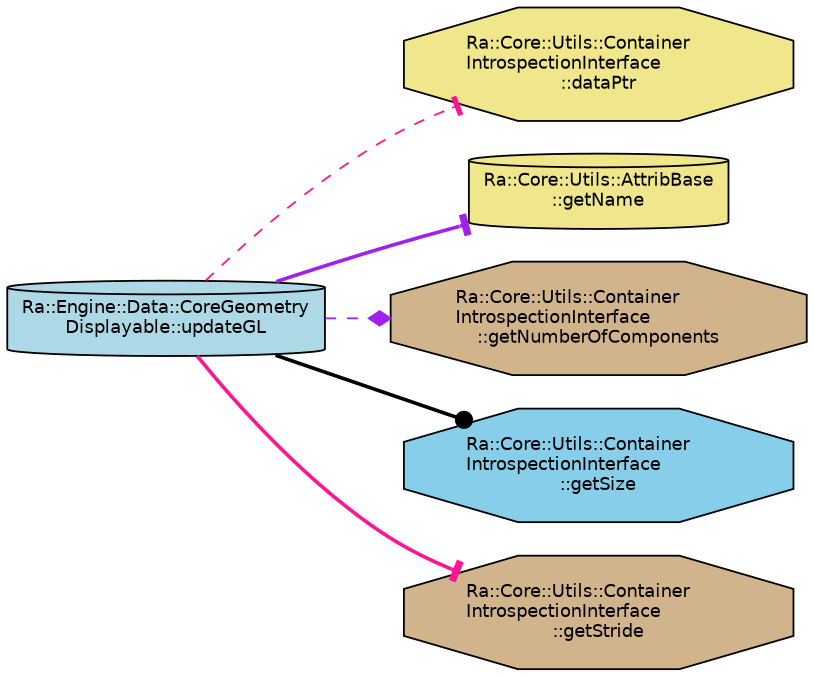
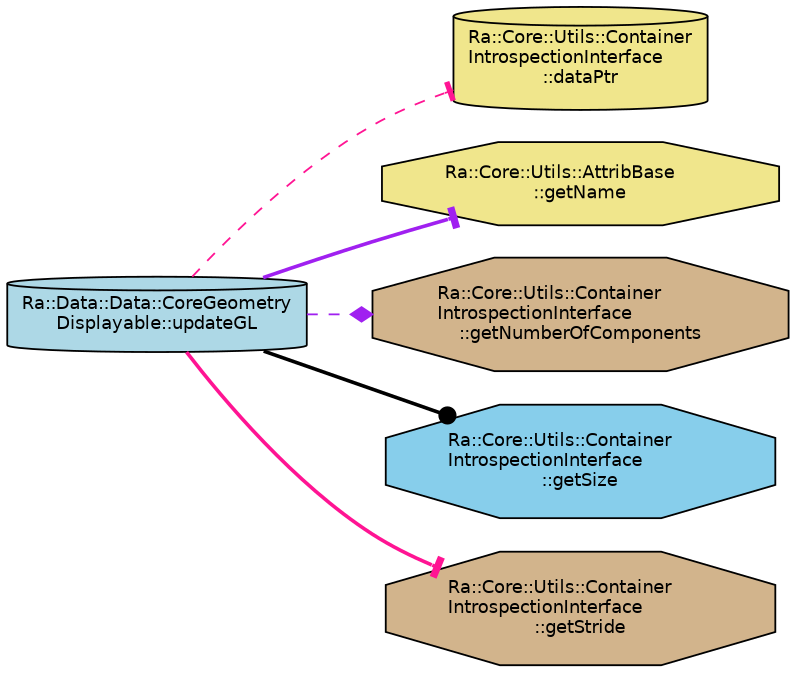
node "Ra::Core::Utils::Container IntrospectionInterface ::dataPtr": shape octagon -> cylinder
node "Ra::Core::Utils::AttribBase ::getName": shape cylinder -> octagon
node "Ra::Engine::Data::CoreGeometry Displayable::updateGL": label "Ra::Engine::Data::CoreGeometry Displayable::updateGL" -> "Ra::Data::Data::CoreGeometry Displayable::updateGL"
